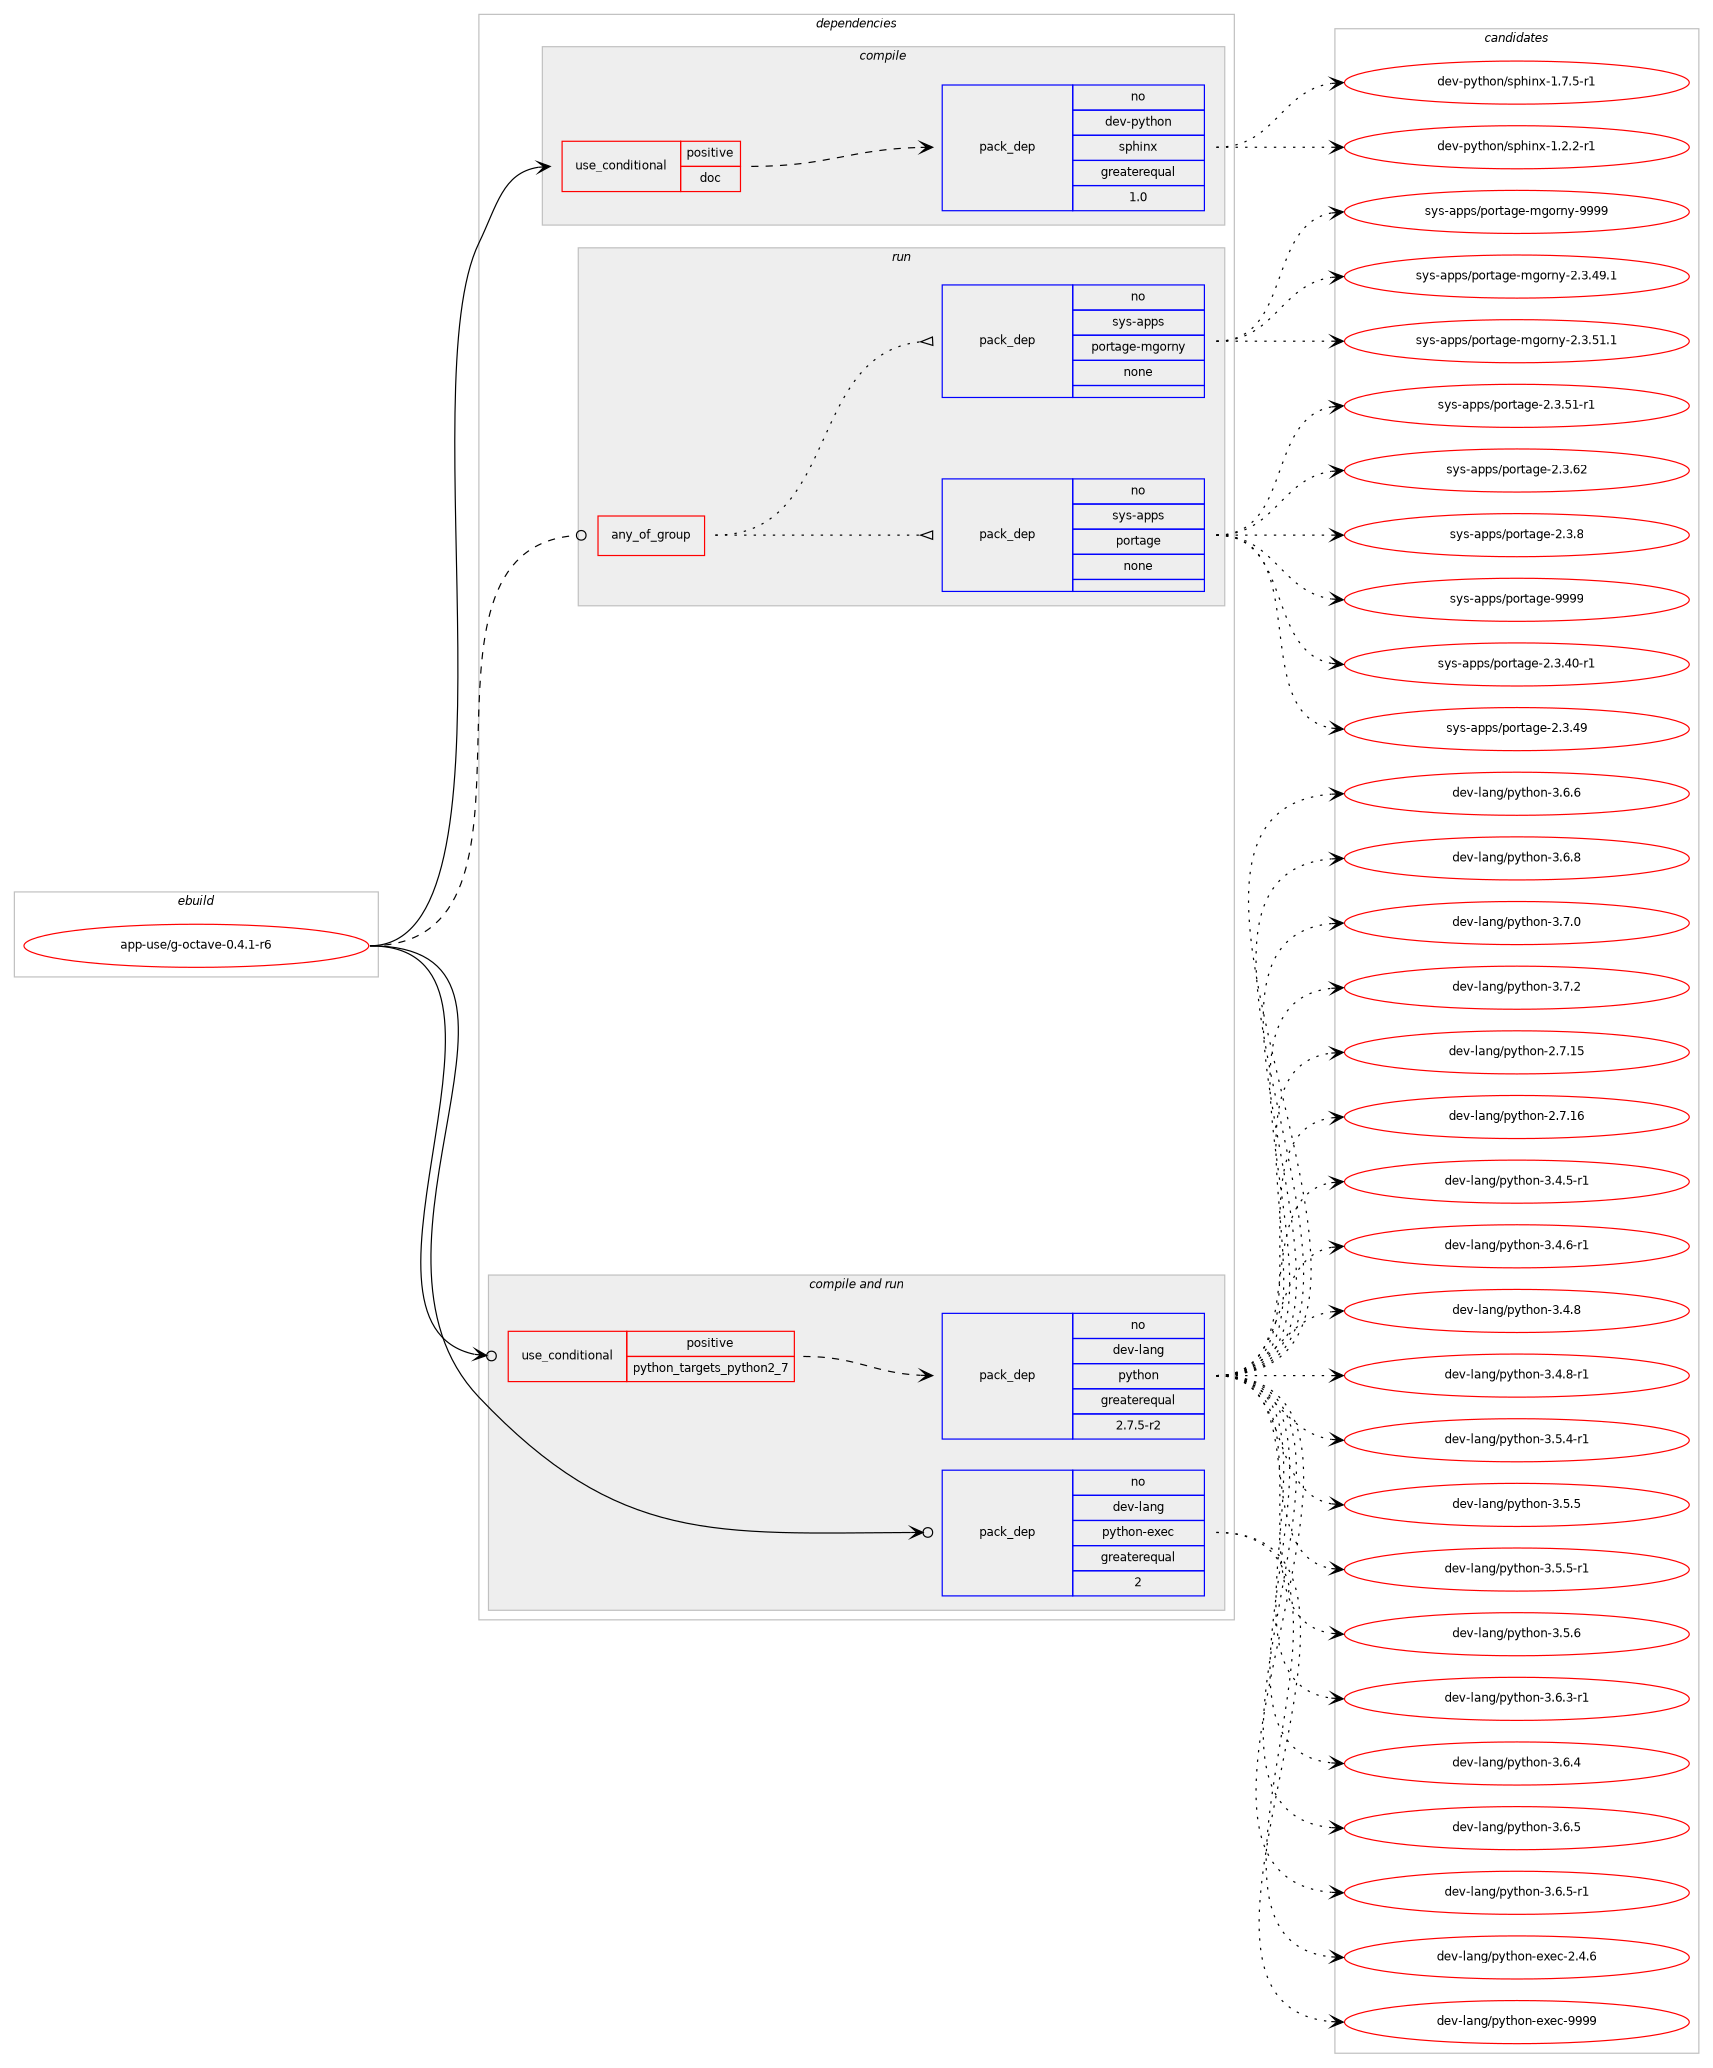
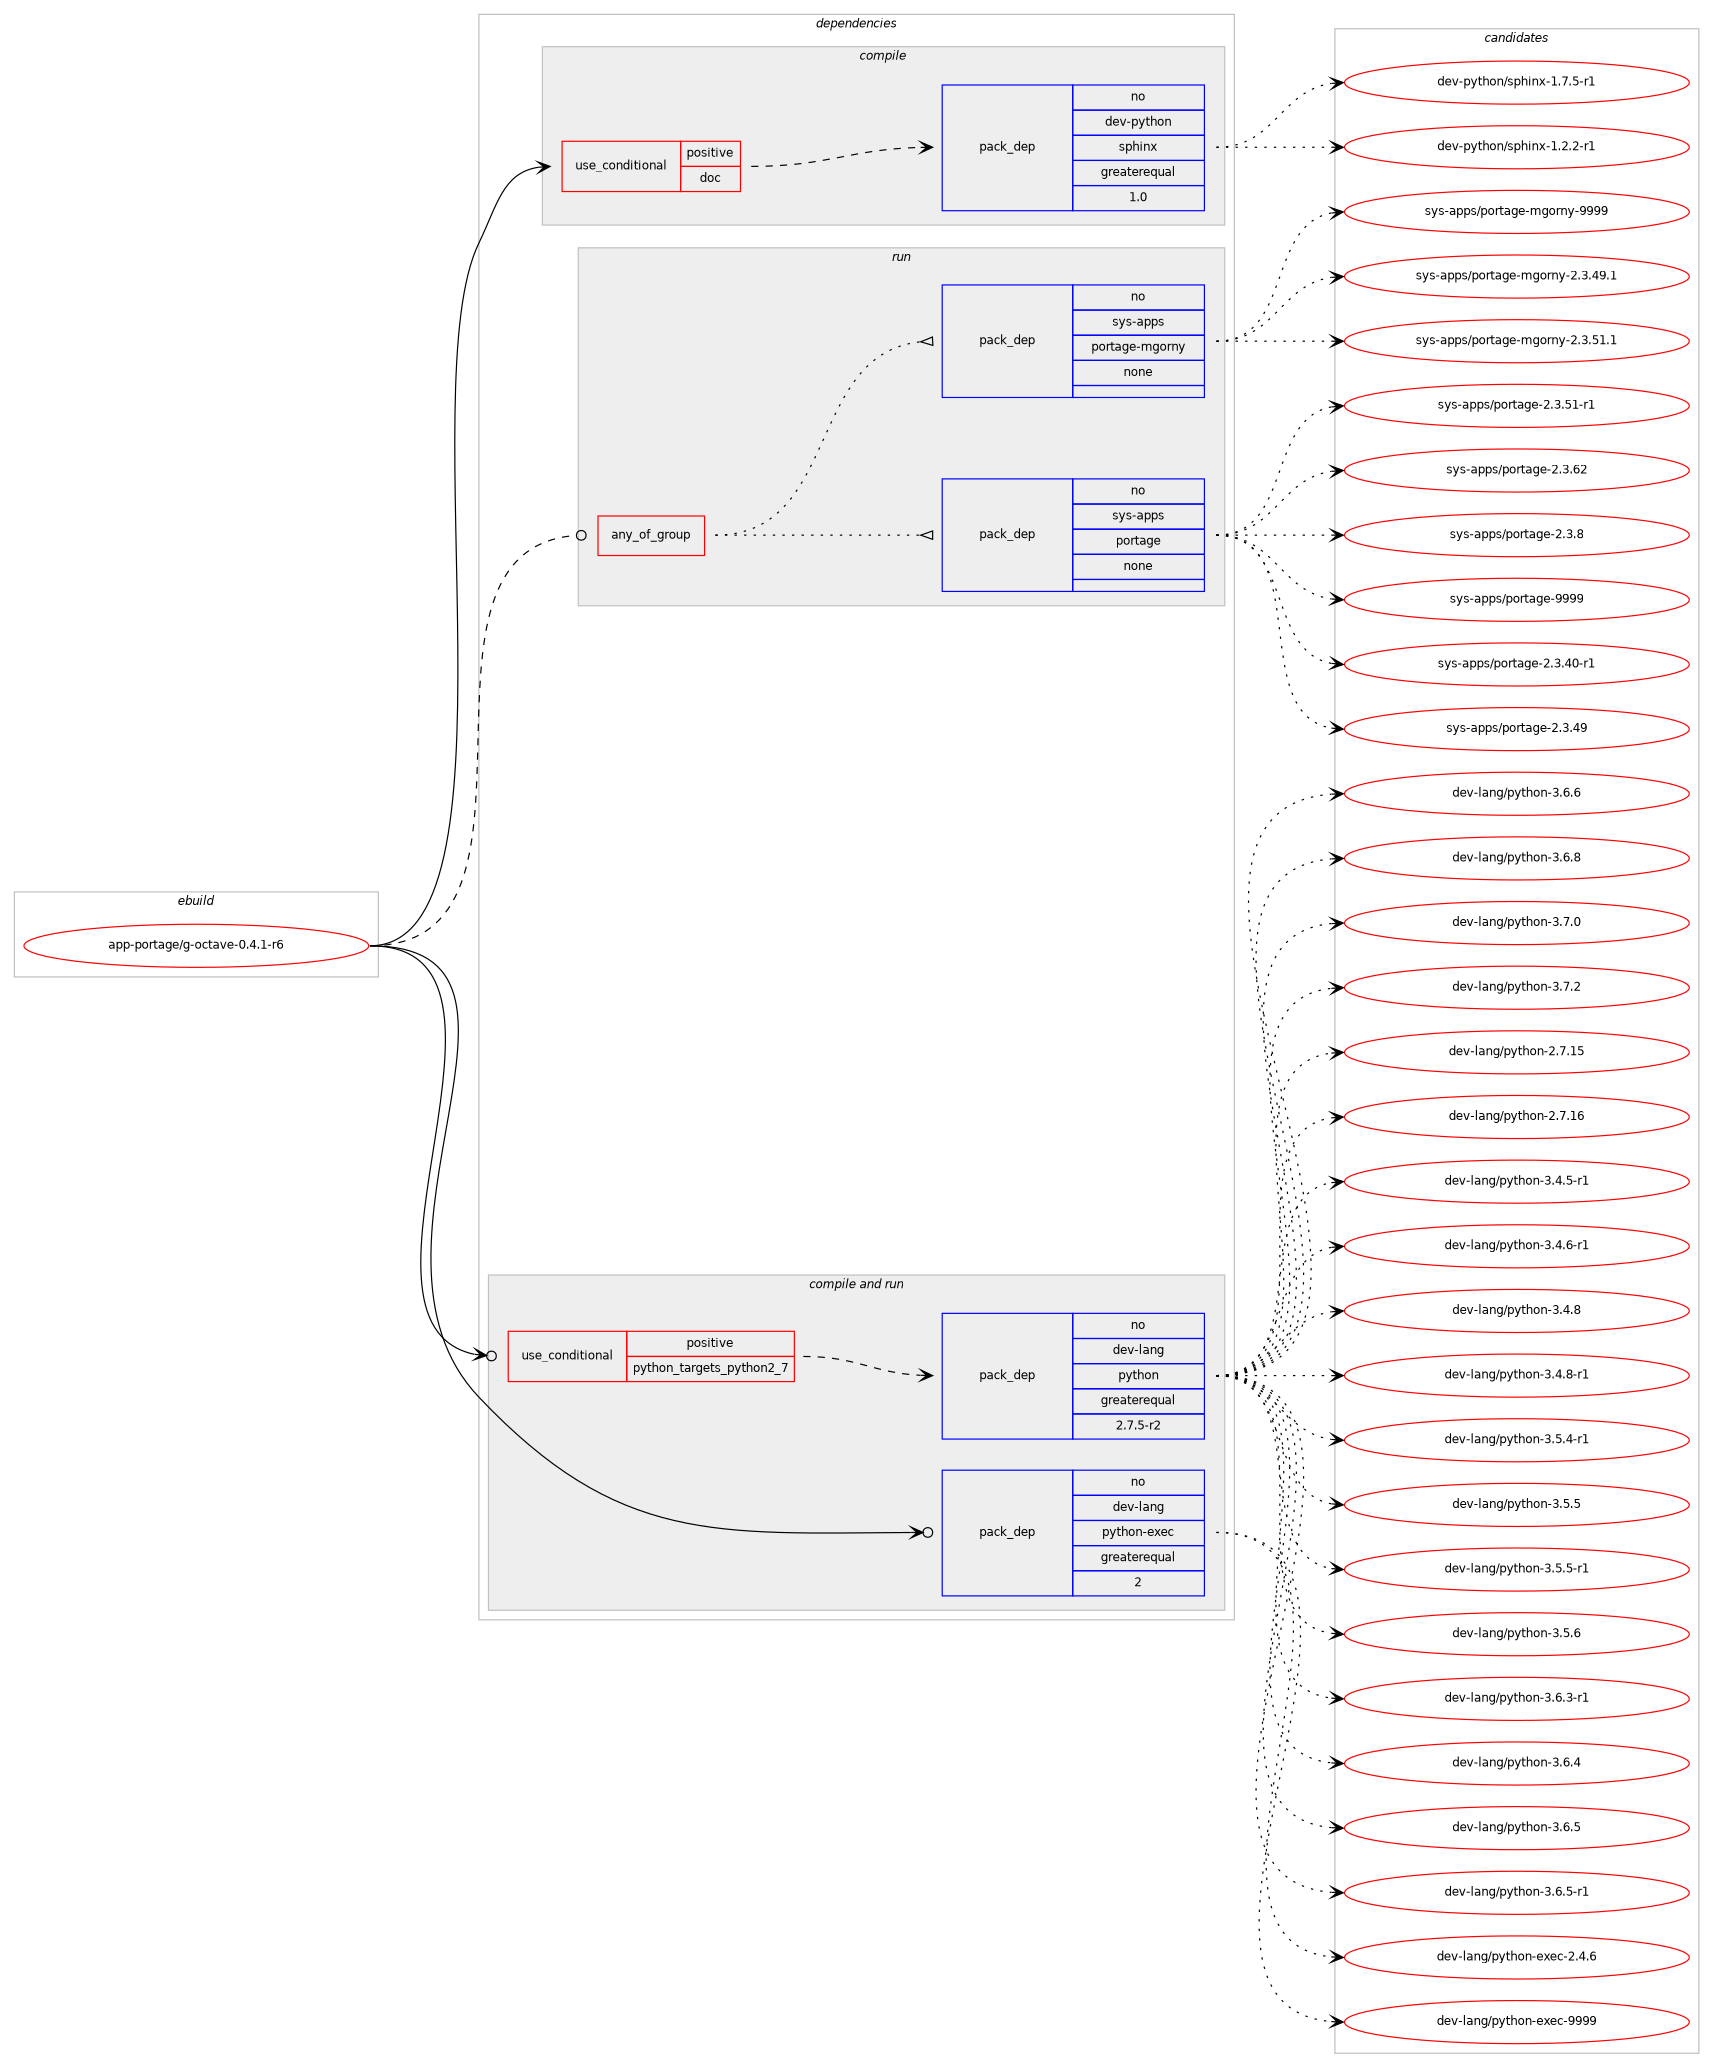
node "app-use/g-octave-0.4.1-r6": label "app-use/g-octave-0.4.1-r6" -> "app-portage/g-octave-0.4.1-r6"
